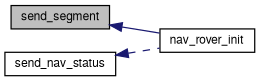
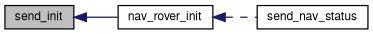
node "send_segment": label "send_segment" -> "send_init"
edge "nav_rover_init" -> "send_nav_status": reversed
